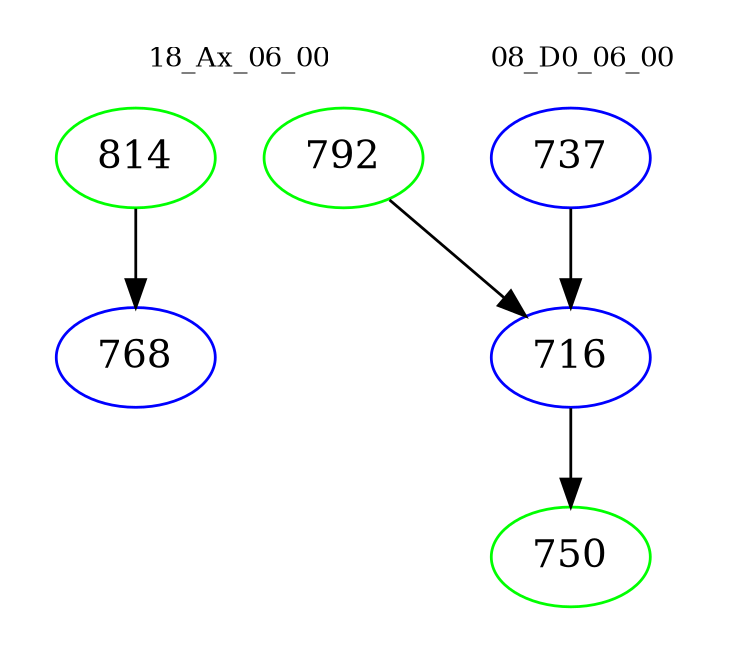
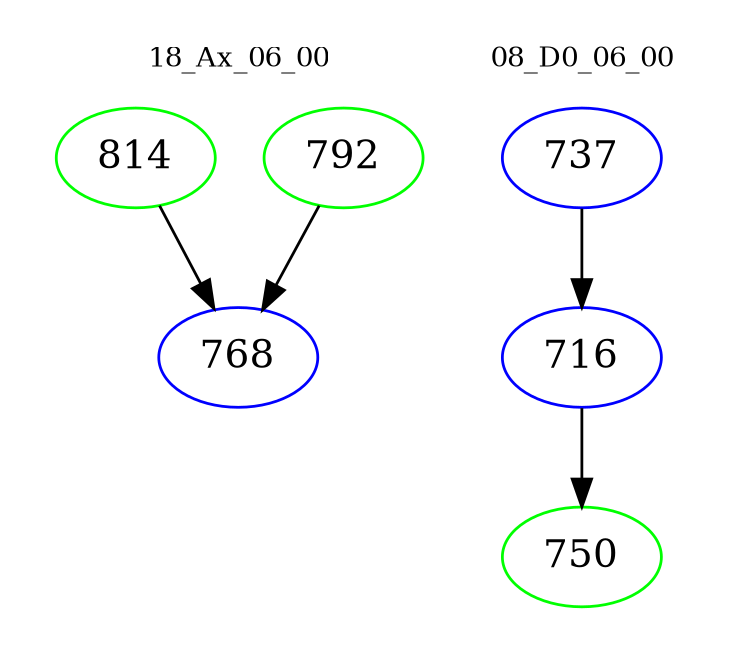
edge "792" -> "716": now "792" -> "768"
